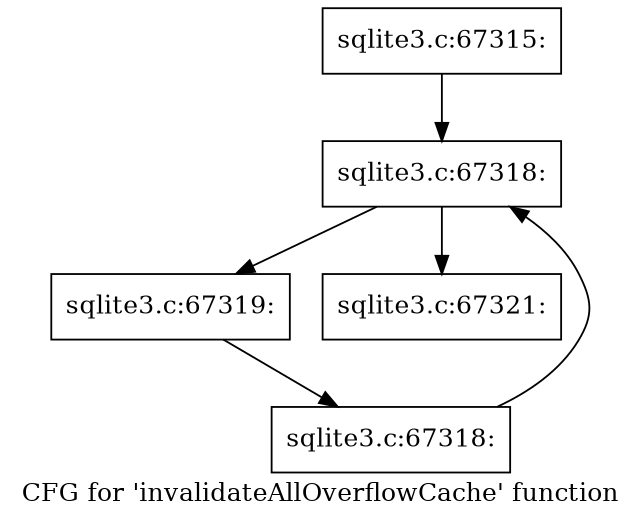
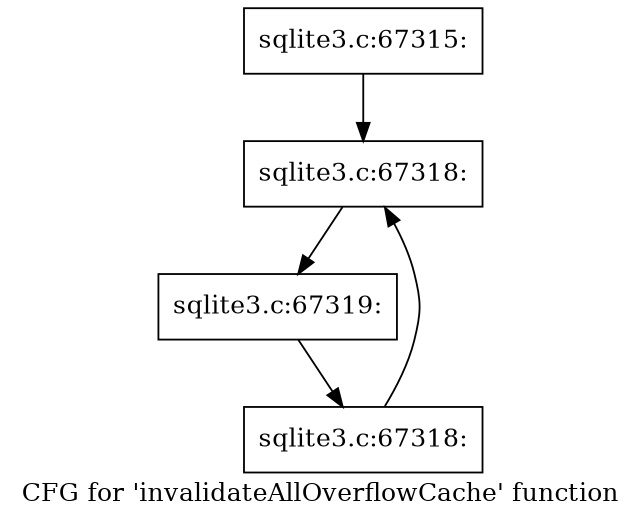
node "sqlite3.c:67321:": removed
